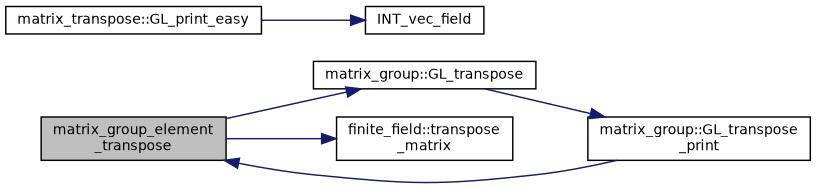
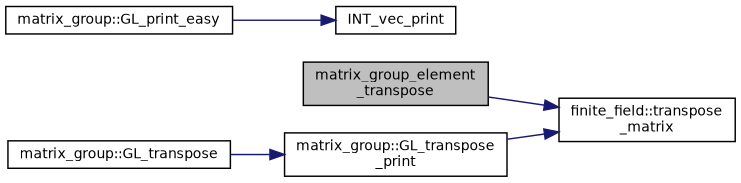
node "matrix_transpose::GL_print_easy": label "matrix_transpose::GL_print_easy" -> "matrix_group::GL_print_easy"
node "INT_vec_field": label "INT_vec_field" -> "INT_vec_print"
edge "matrix_group_element _transpose" -> "matrix_group::GL_transpose": removed
edge "matrix_group::GL_transpose _print" -> "matrix_group_element _transpose": now "matrix_group::GL_transpose _print" -> "finite_field::transpose _matrix"
